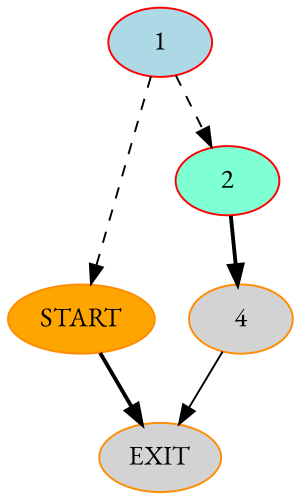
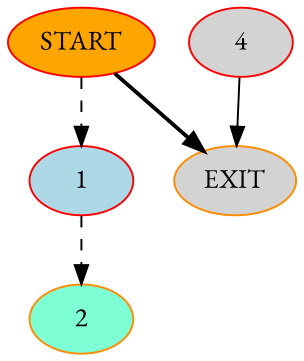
edge "1" -> "START": reversed
node "2": color red -> darkorange
edge "2" -> "4": removed
node "START": color darkorange -> red
node "4": color darkorange -> red
